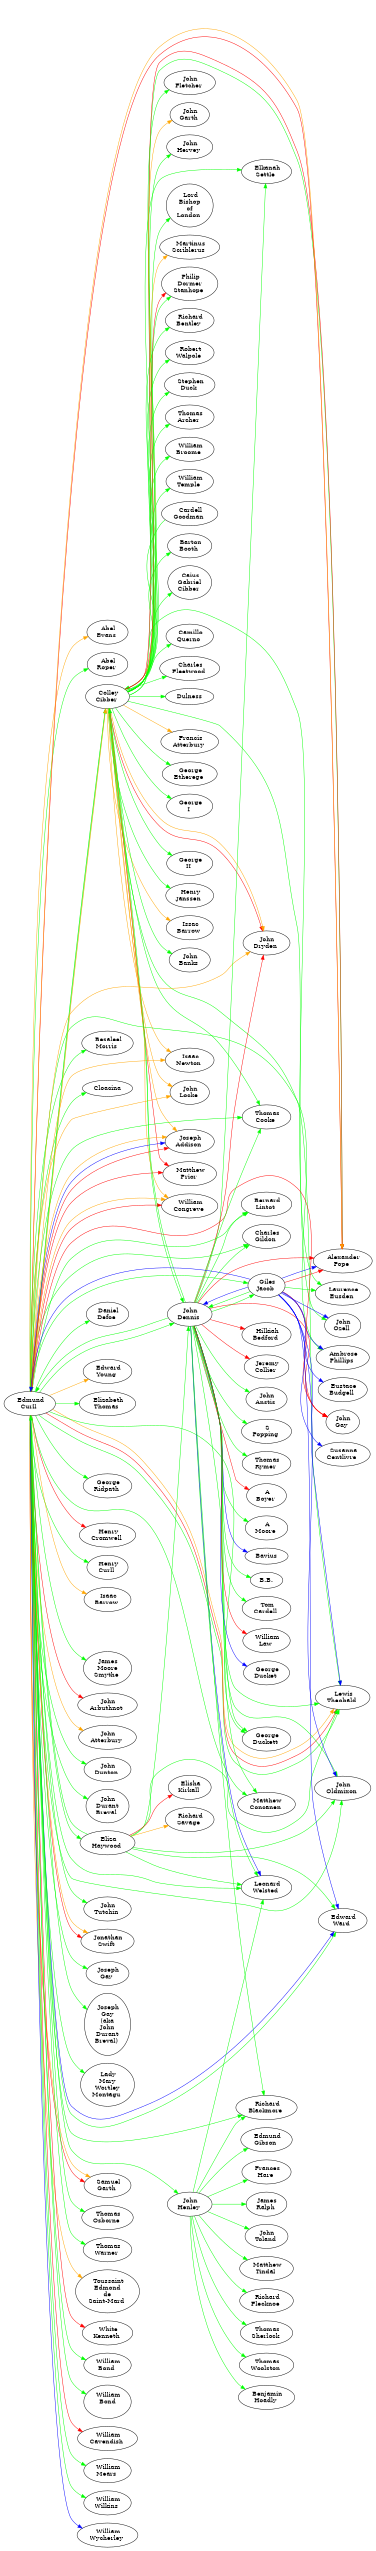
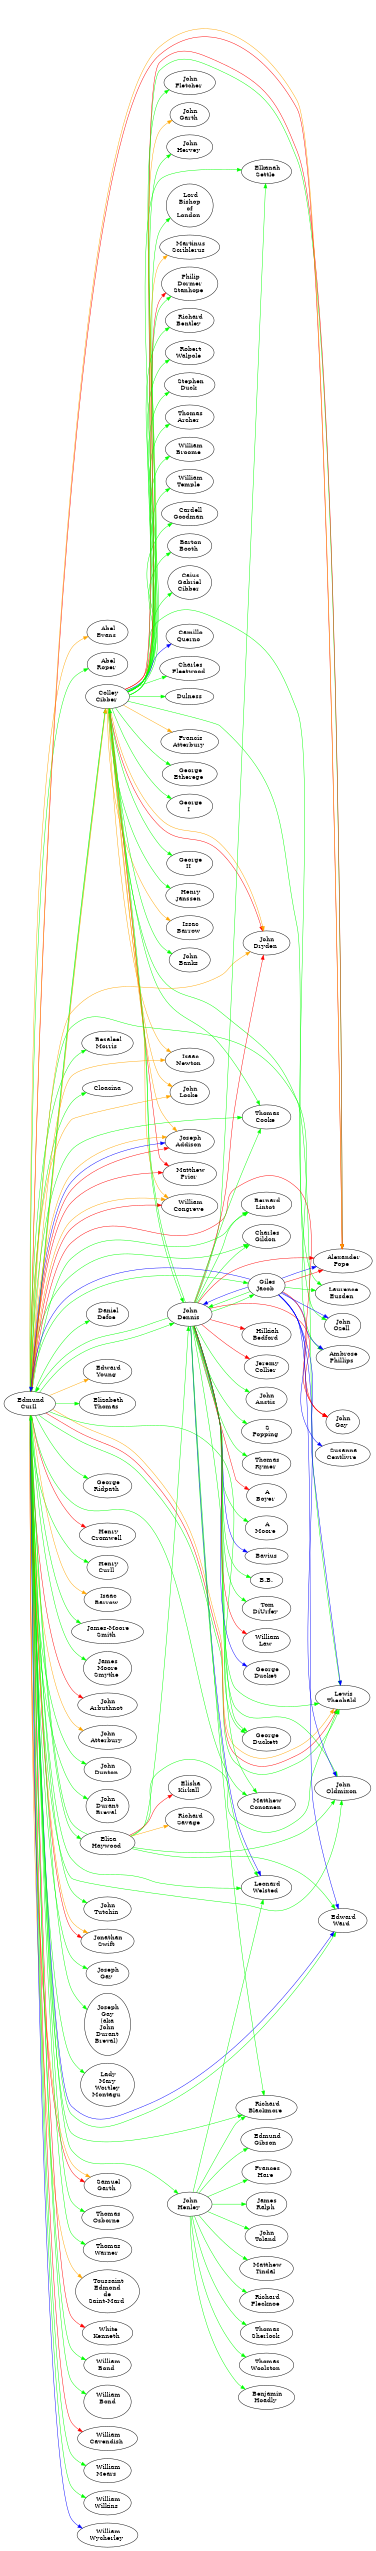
edge "Cardell" -> "Colley": reversed
edge "Colley" -> "Camillo": color green -> blue
node "Eustace": removed
node "Tom": text "Cardell" -> "DíUrfey"
node "James-Moore": added
edge "Eliza" -> "Leonard": removed
